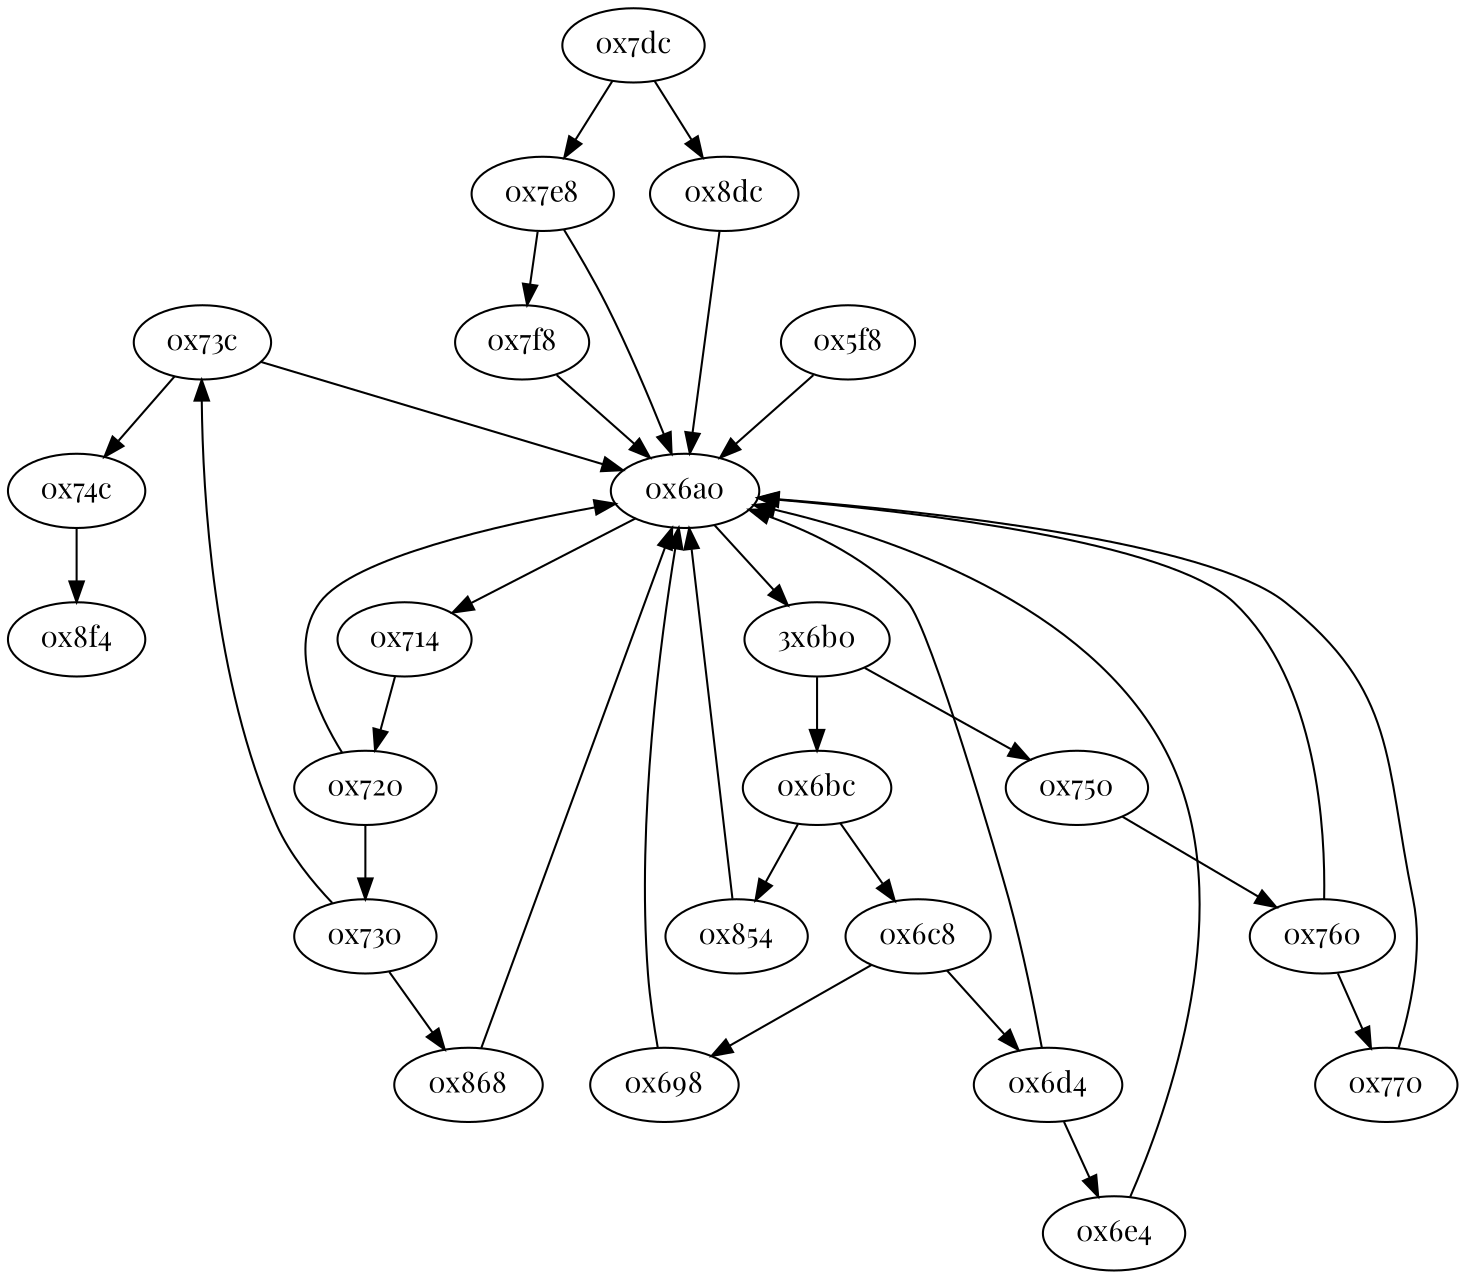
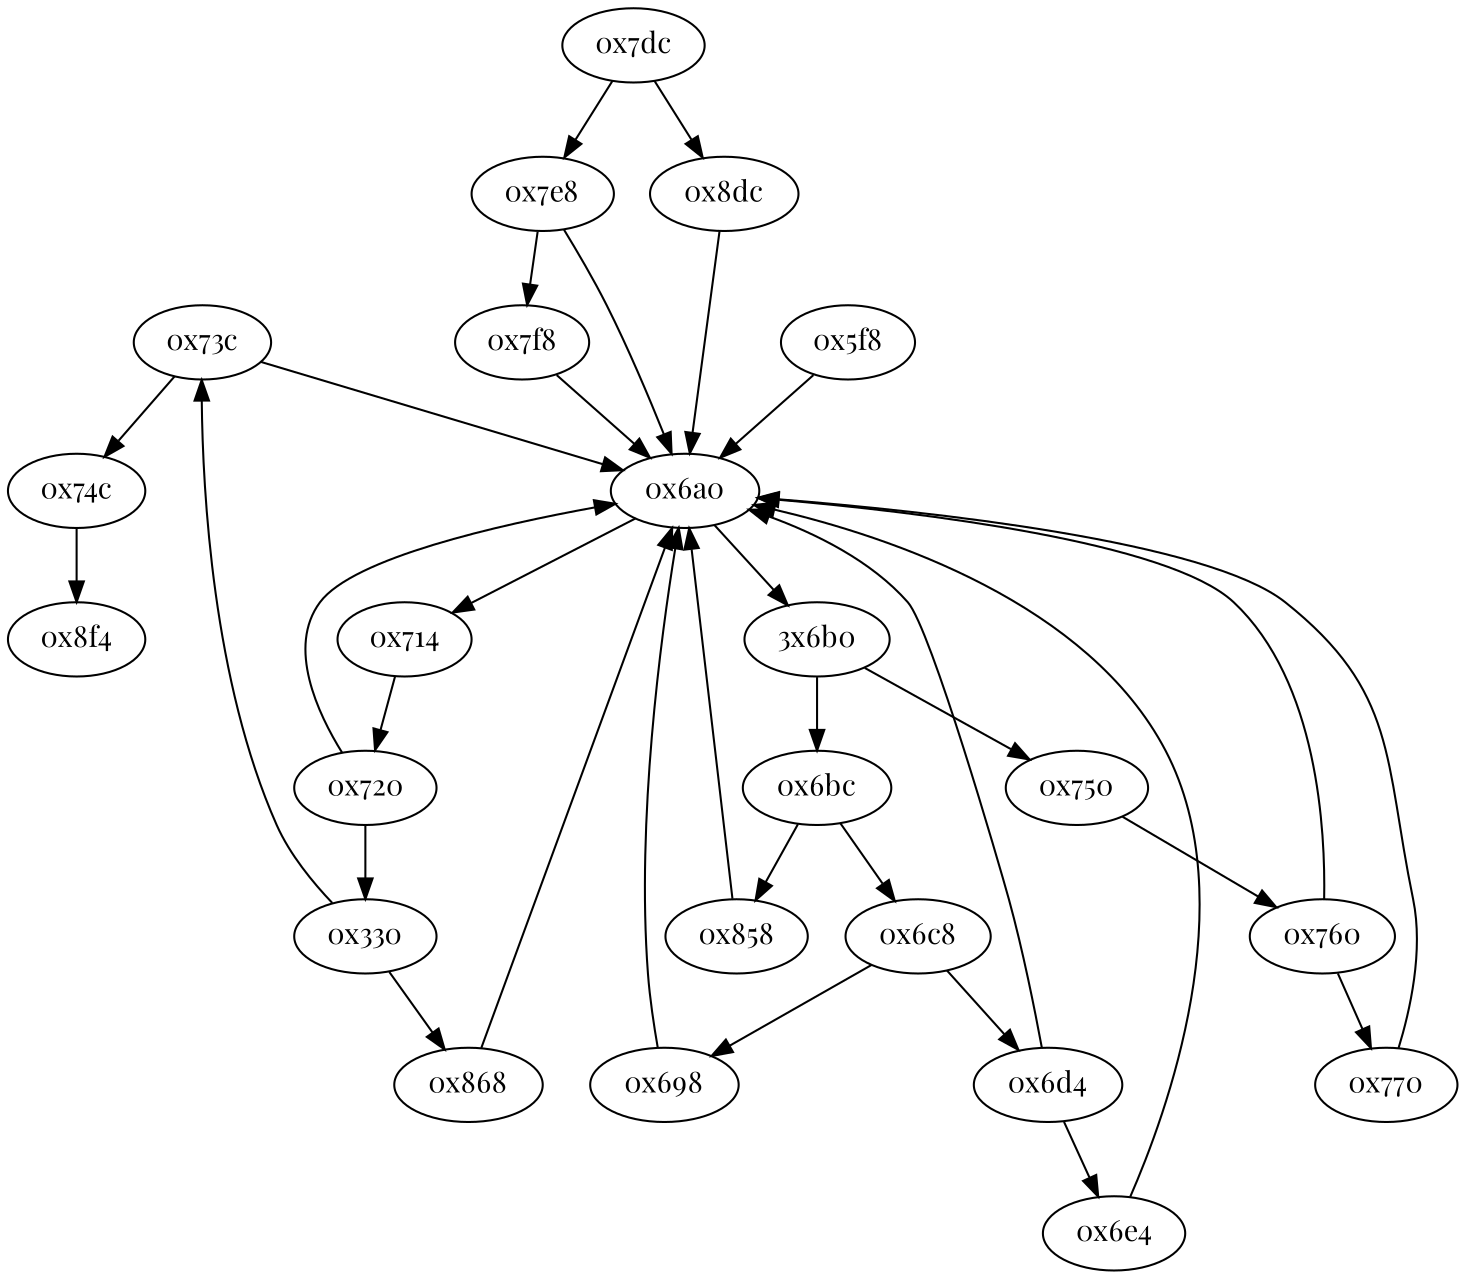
node "0x730": label "0x730" -> "0x330"
node "0x854": label "0x854" -> "0x858"
